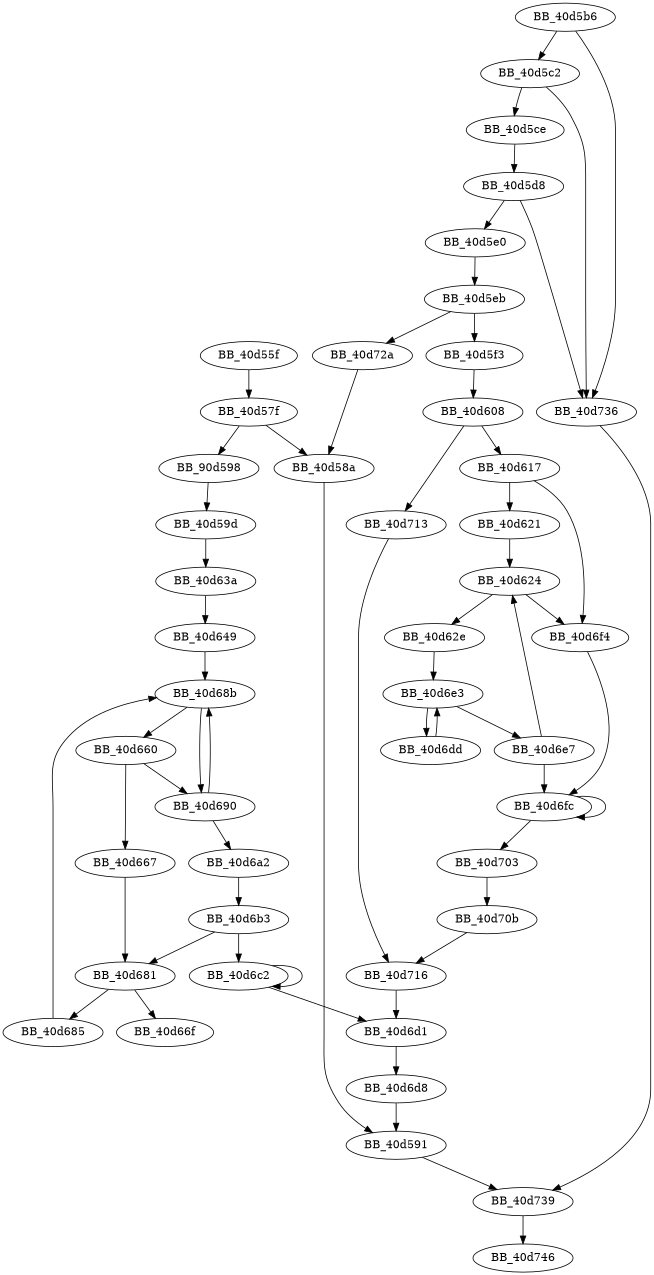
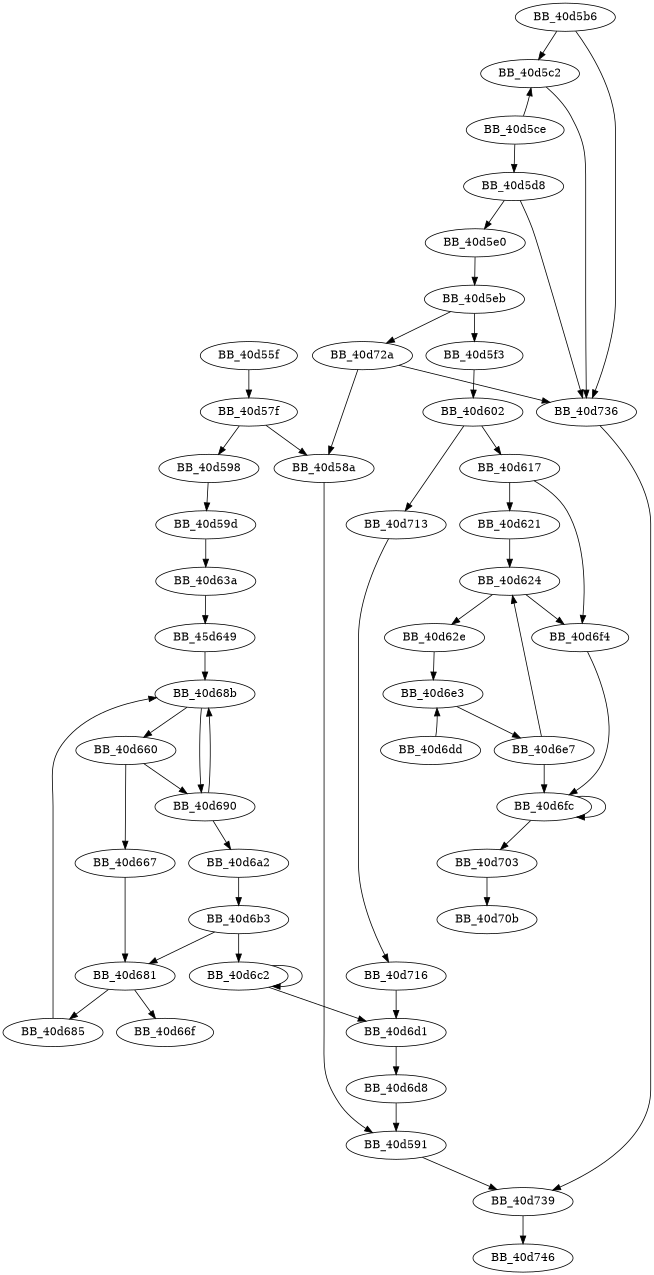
edge "BB_40d5c2" -> "BB_40d5ce": reversed
edge "BB_40d72a" -> "BB_40d736": added
node "BB_40d608": label "BB_40d608" -> "BB_40d602"
node "BB_90d598": label "BB_90d598" -> "BB_40d598"
node "BB_40d649": label "BB_40d649" -> "BB_45d649"
edge "BB_40d6e3" -> "BB_40d6dd": removed
edge "BB_40d70b" -> "BB_40d716": removed
